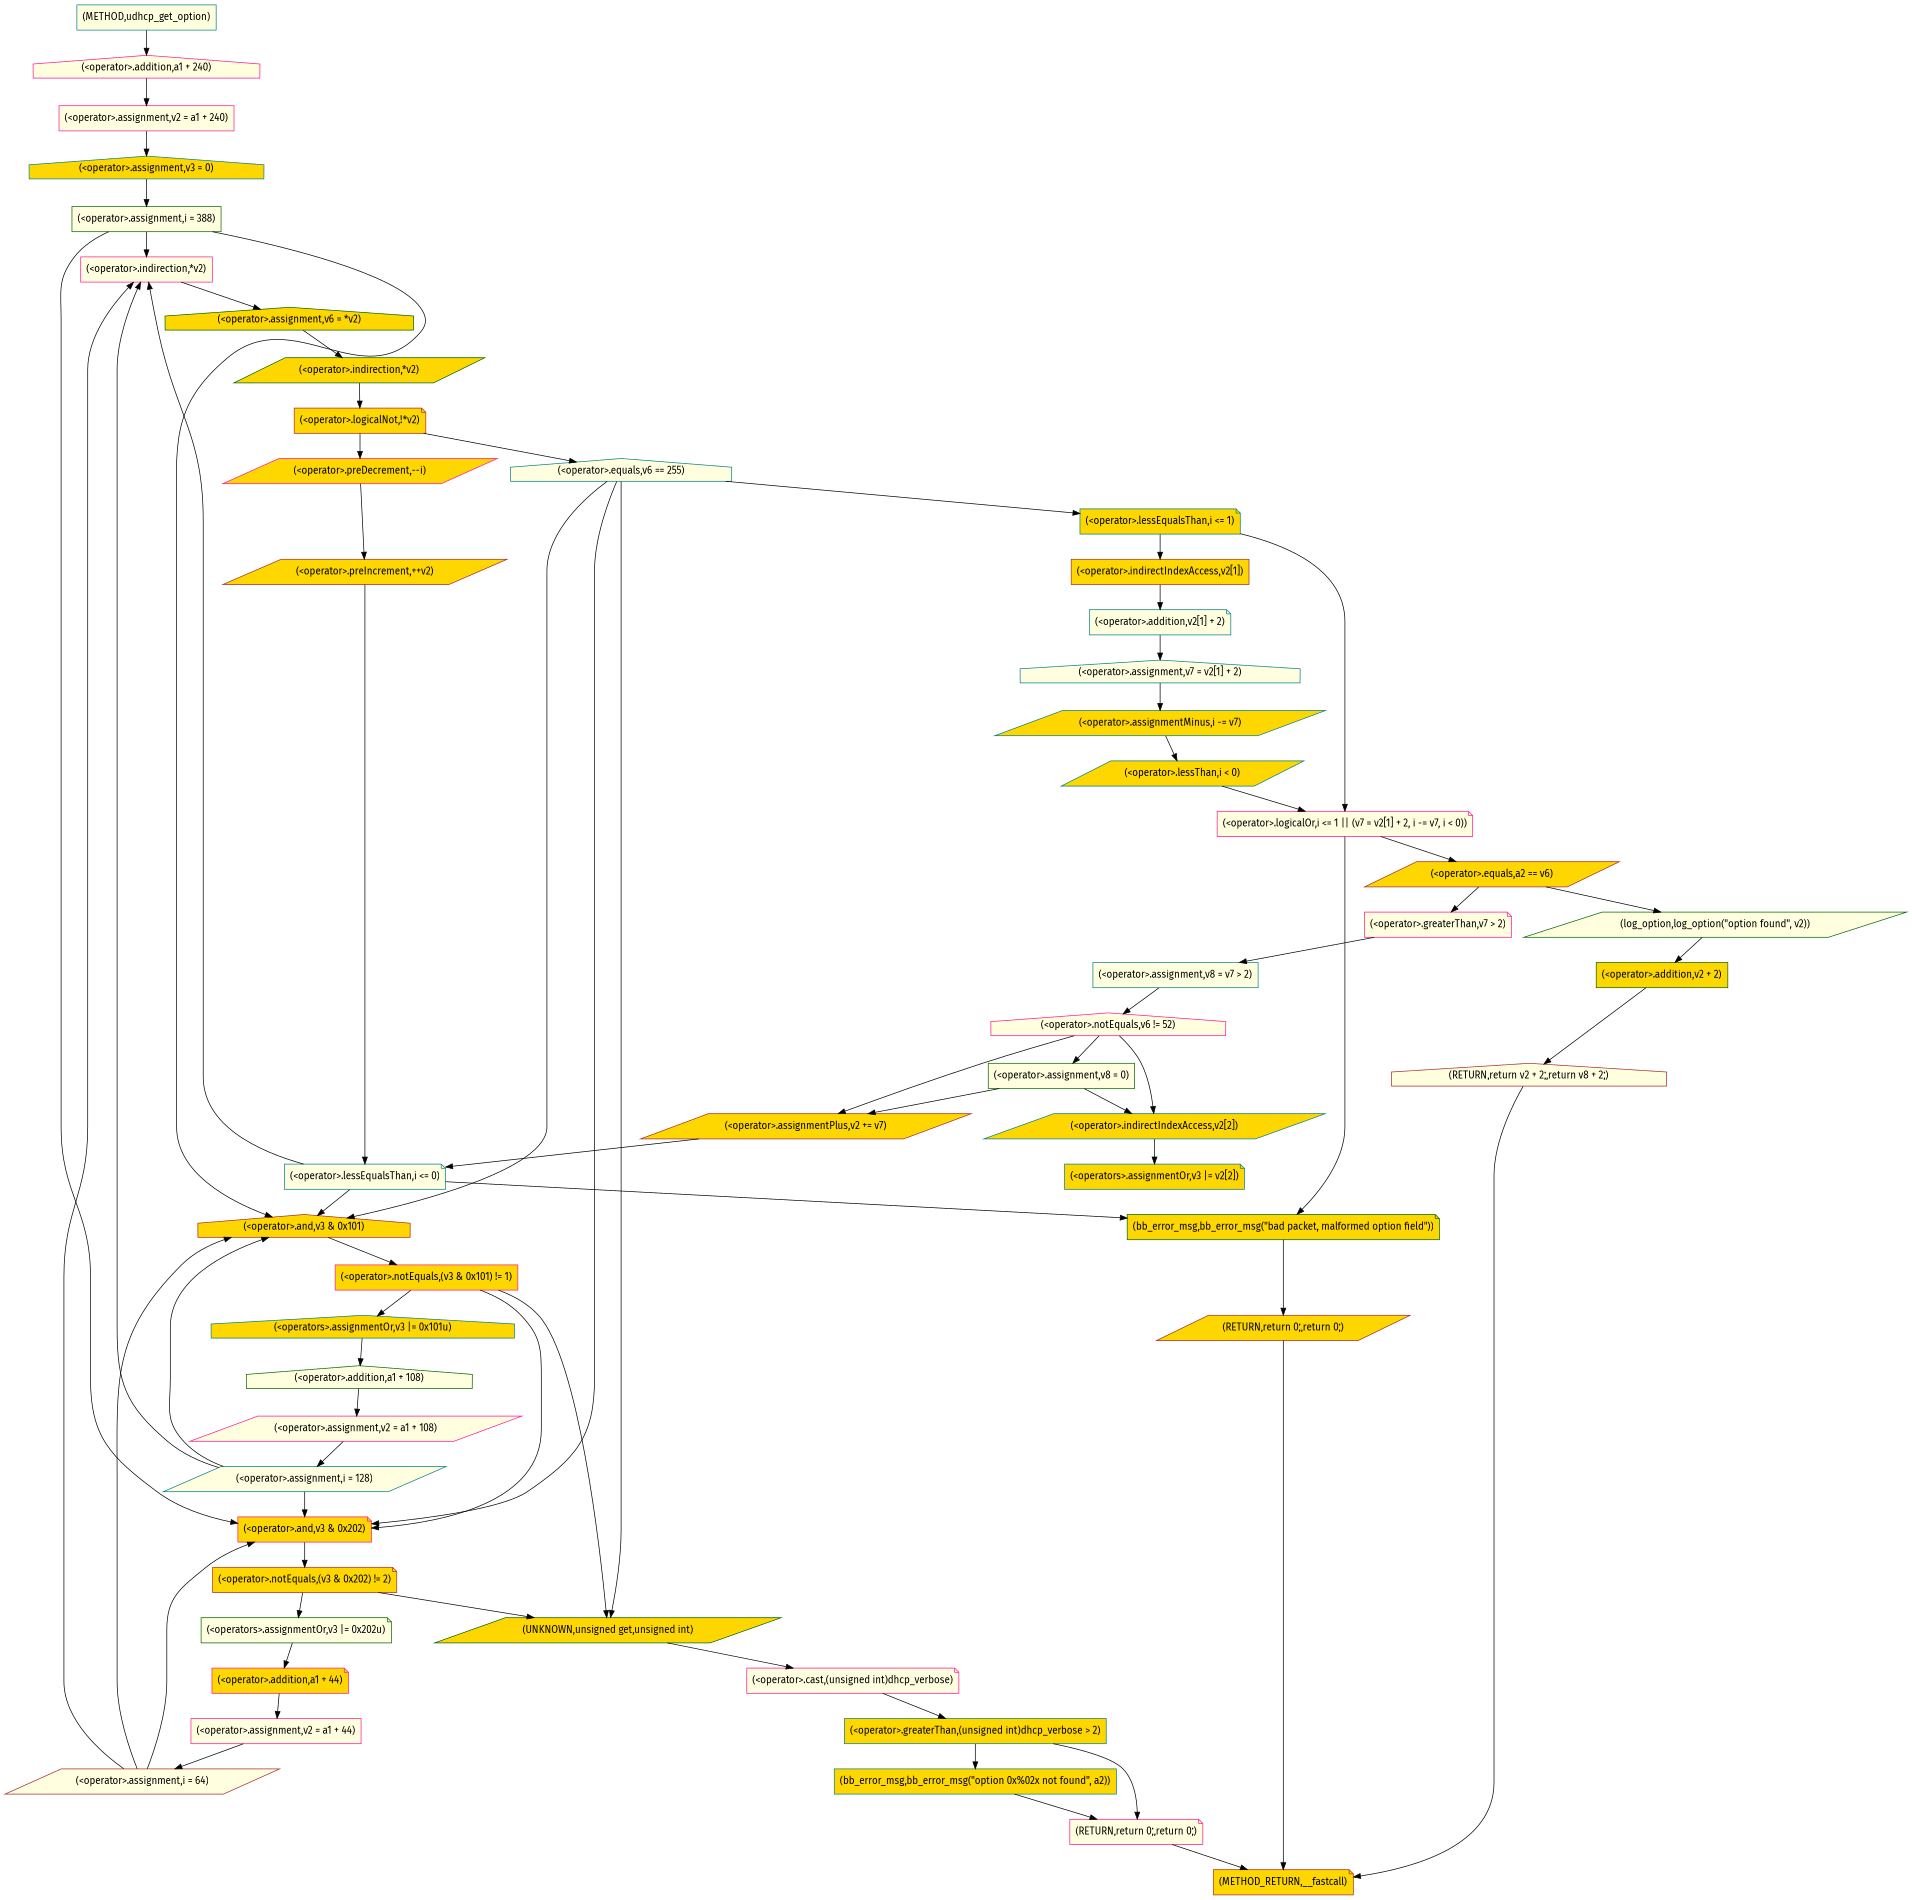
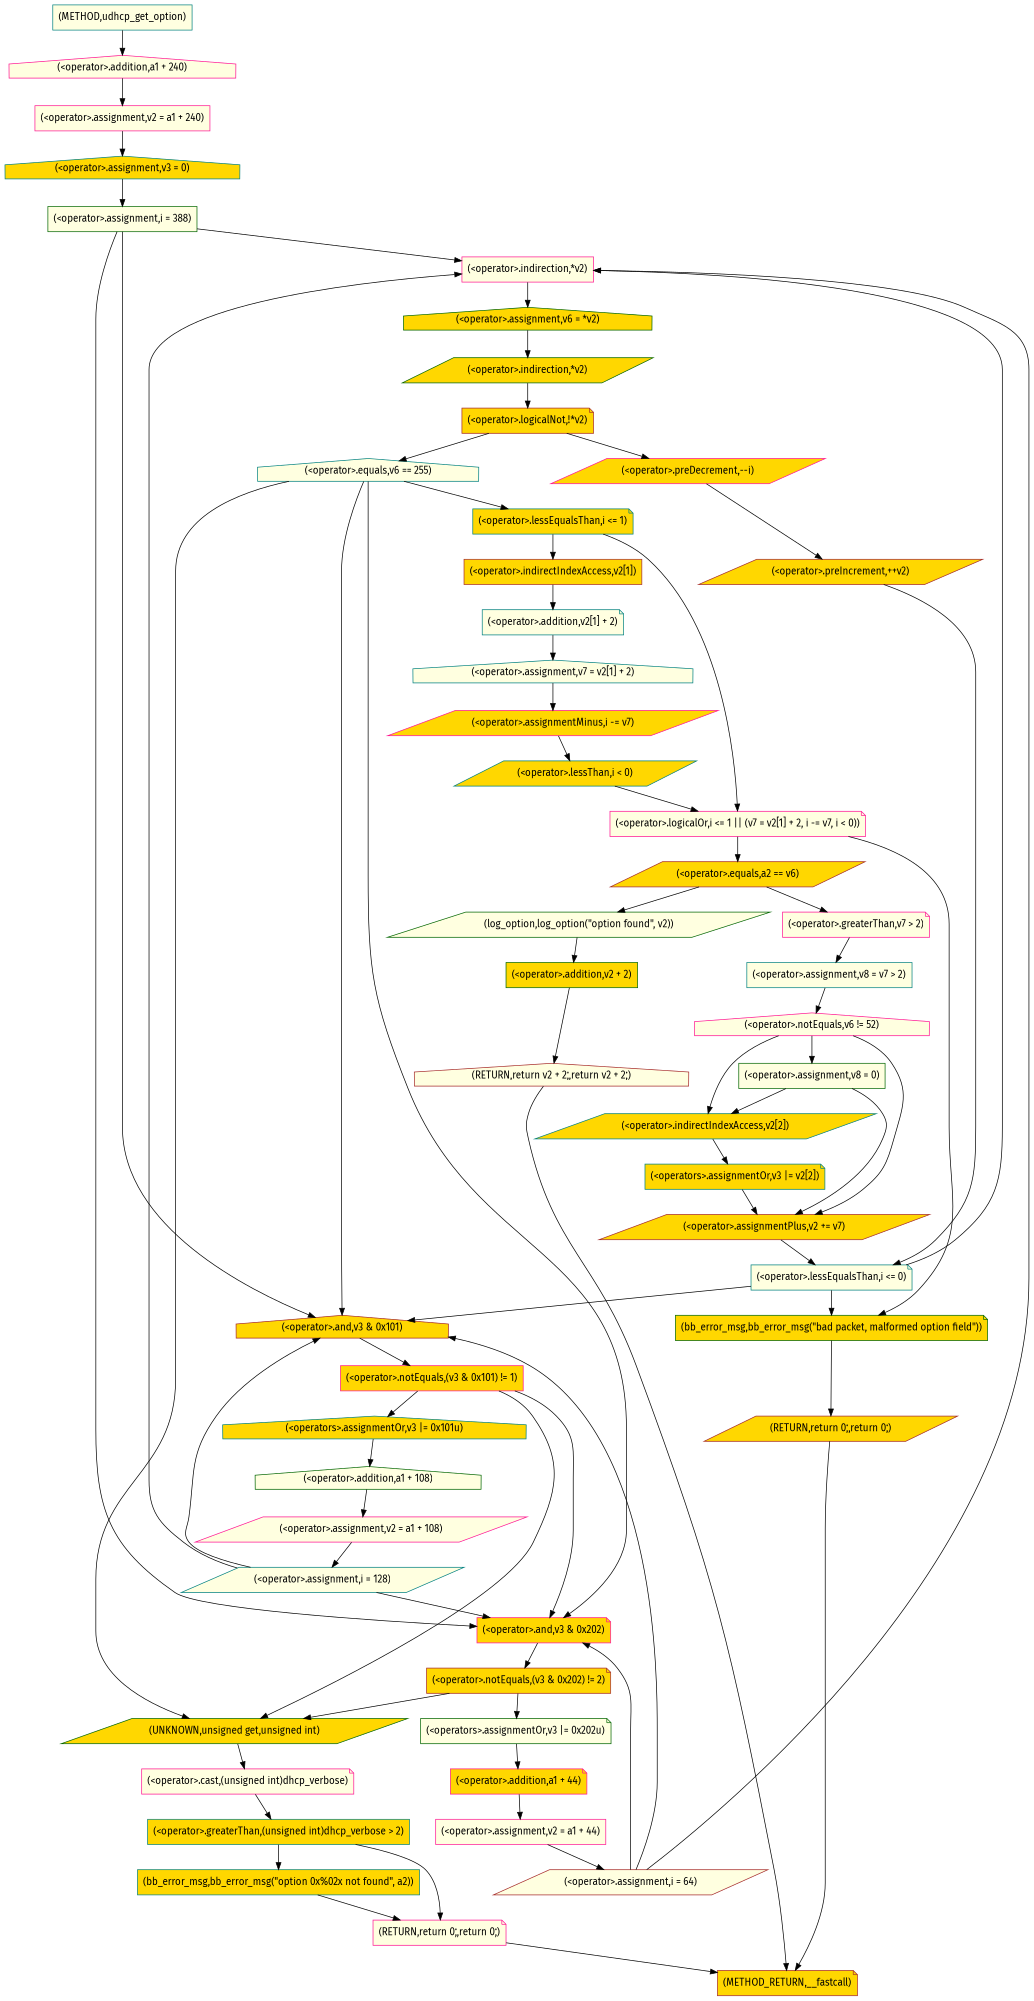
node "(<operator>.assignmentMinus,i -= v7)": color teal -> deeppink
node "(RETURN,return v2 + 2;,return v8 + 2;)": label "(RETURN,return v2 + 2;,return v8 + 2;)" -> "(RETURN,return v2 + 2;,return v2 + 2;)"
edge "(<operators>.assignmentOr,v3 |= v2[2])" -> "(<operator>.assignmentPlus,v2 += v7)": added
